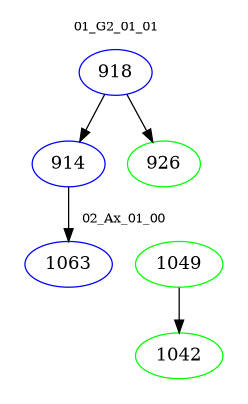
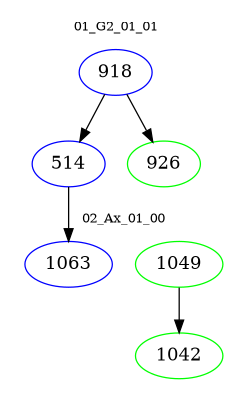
node "914": label "914" -> "514"
